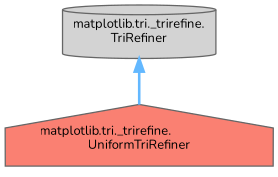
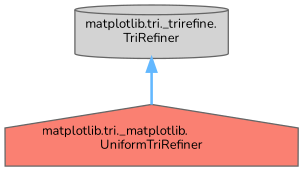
node "matplotlib.tri._trirefine. UniformTriRefiner": label "matplotlib.tri._trirefine. UniformTriRefiner" -> "matplotlib.tri._matplotlib. UniformTriRefiner"
